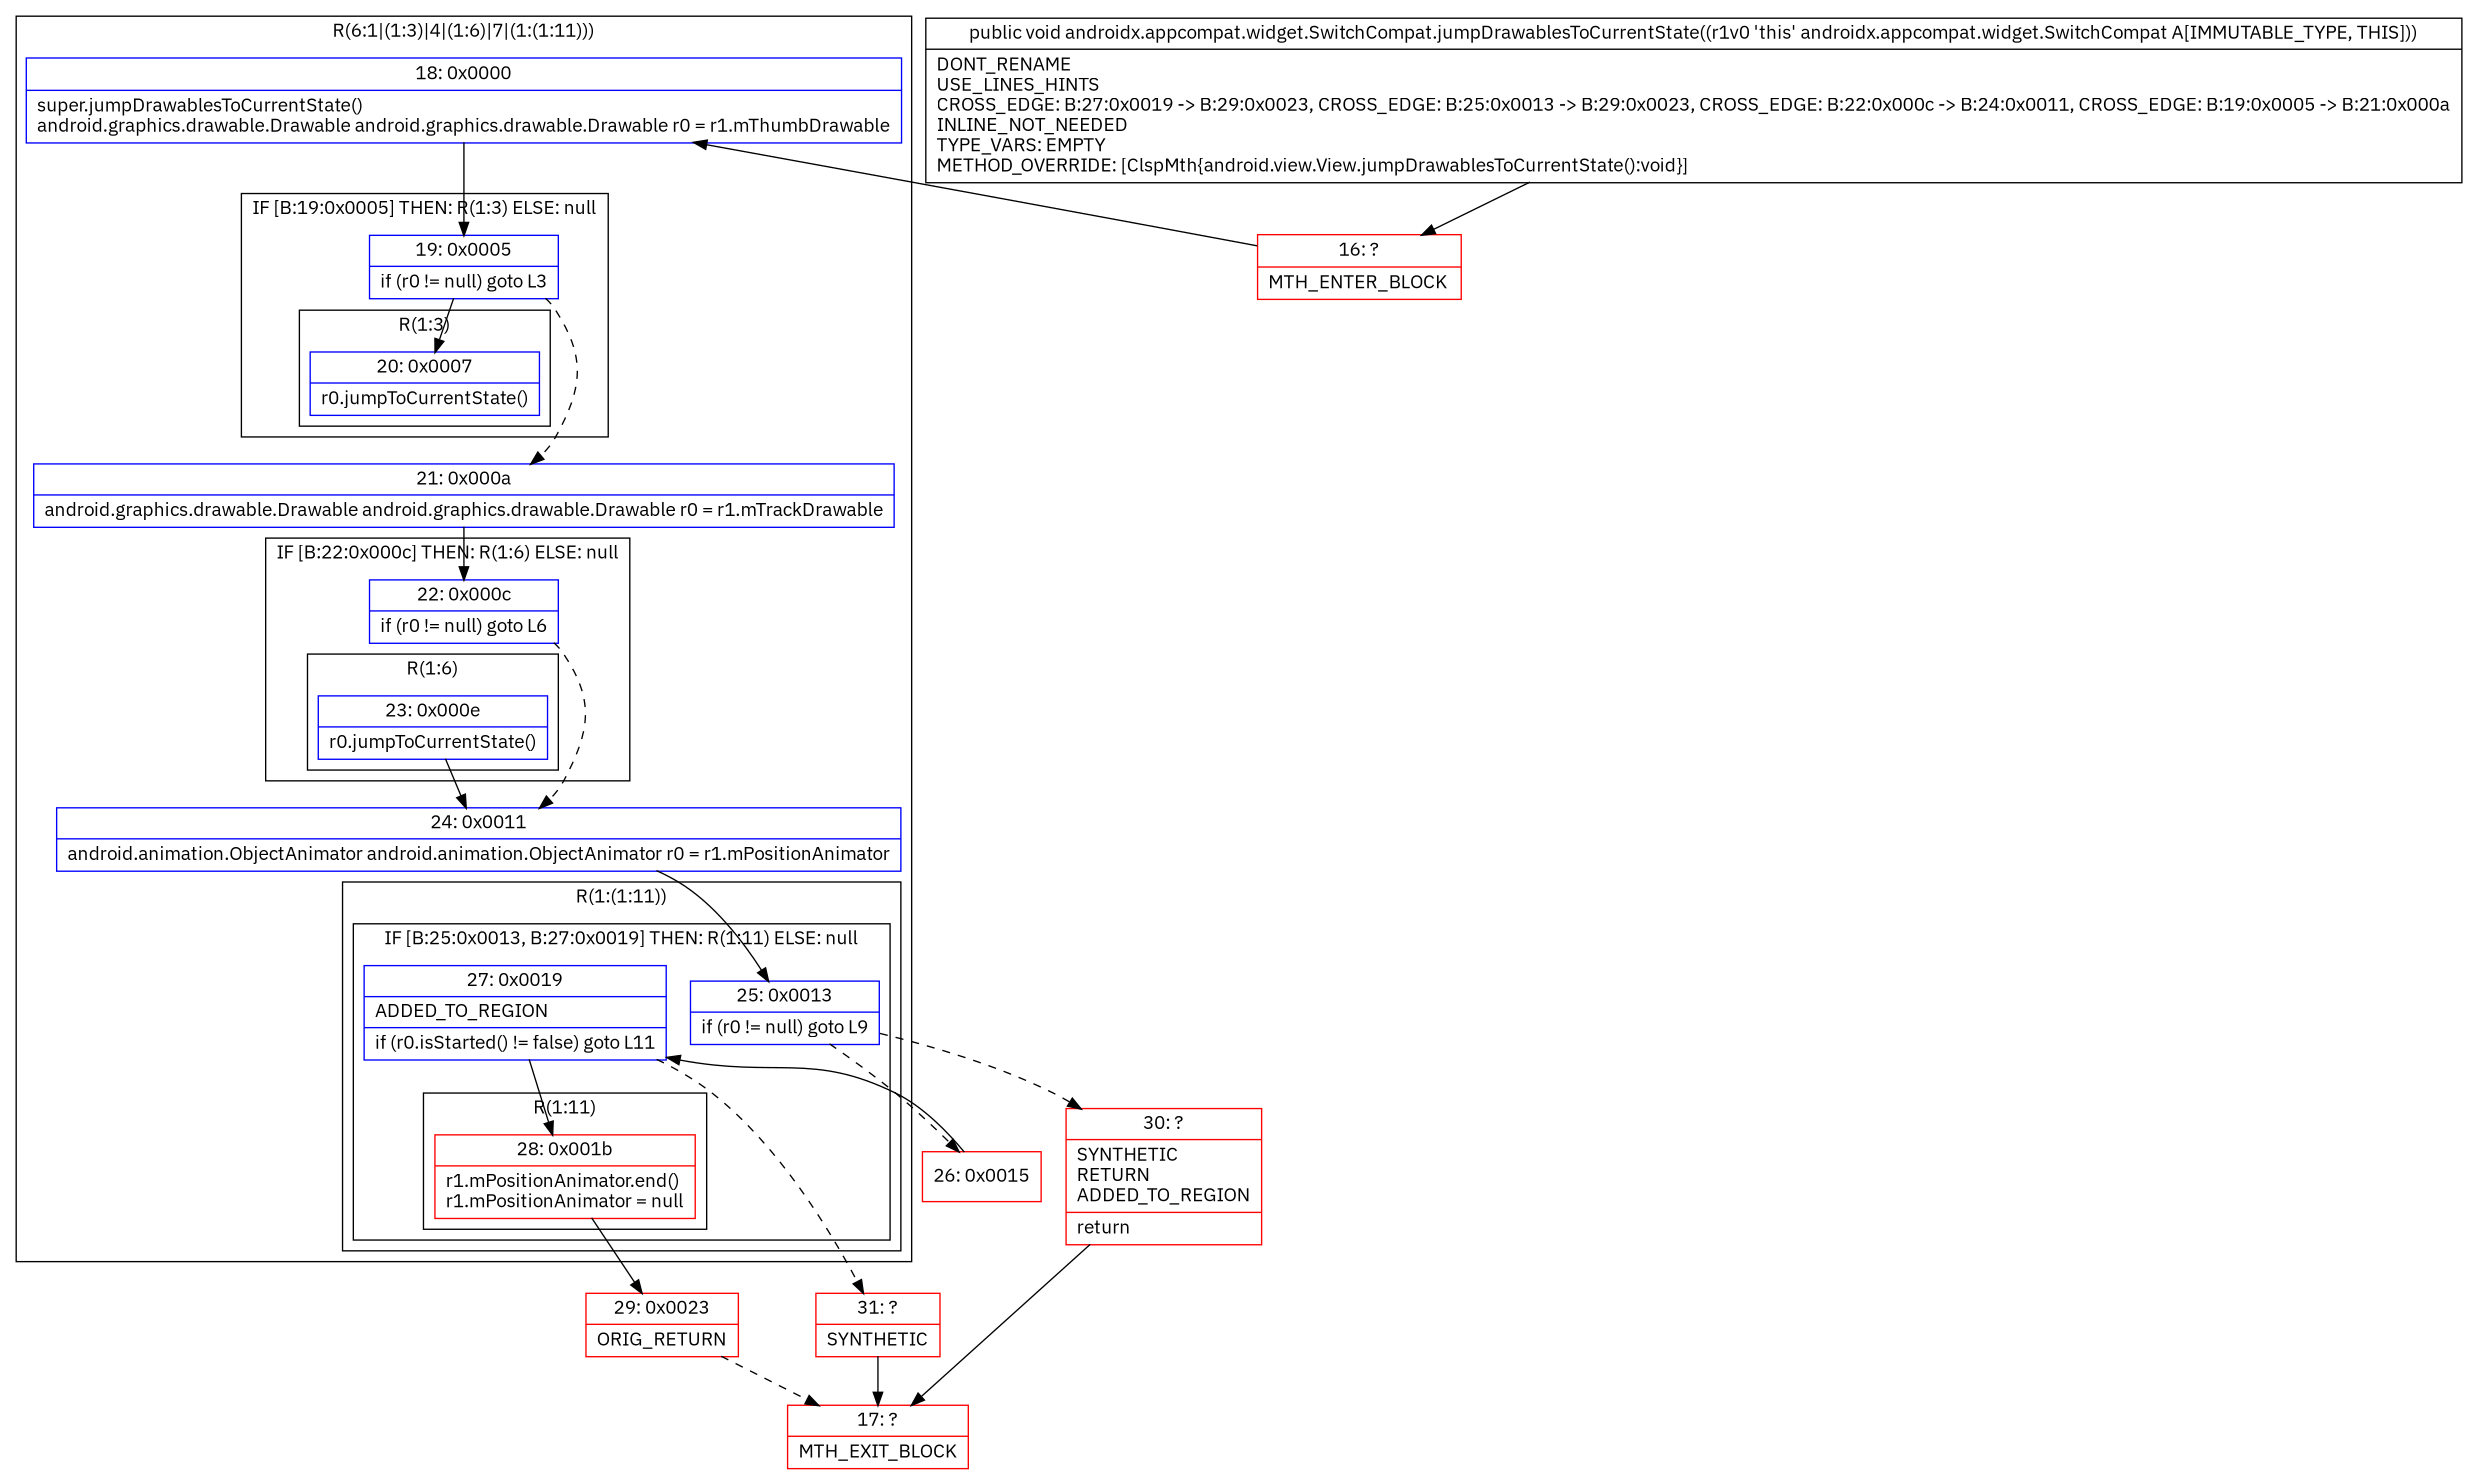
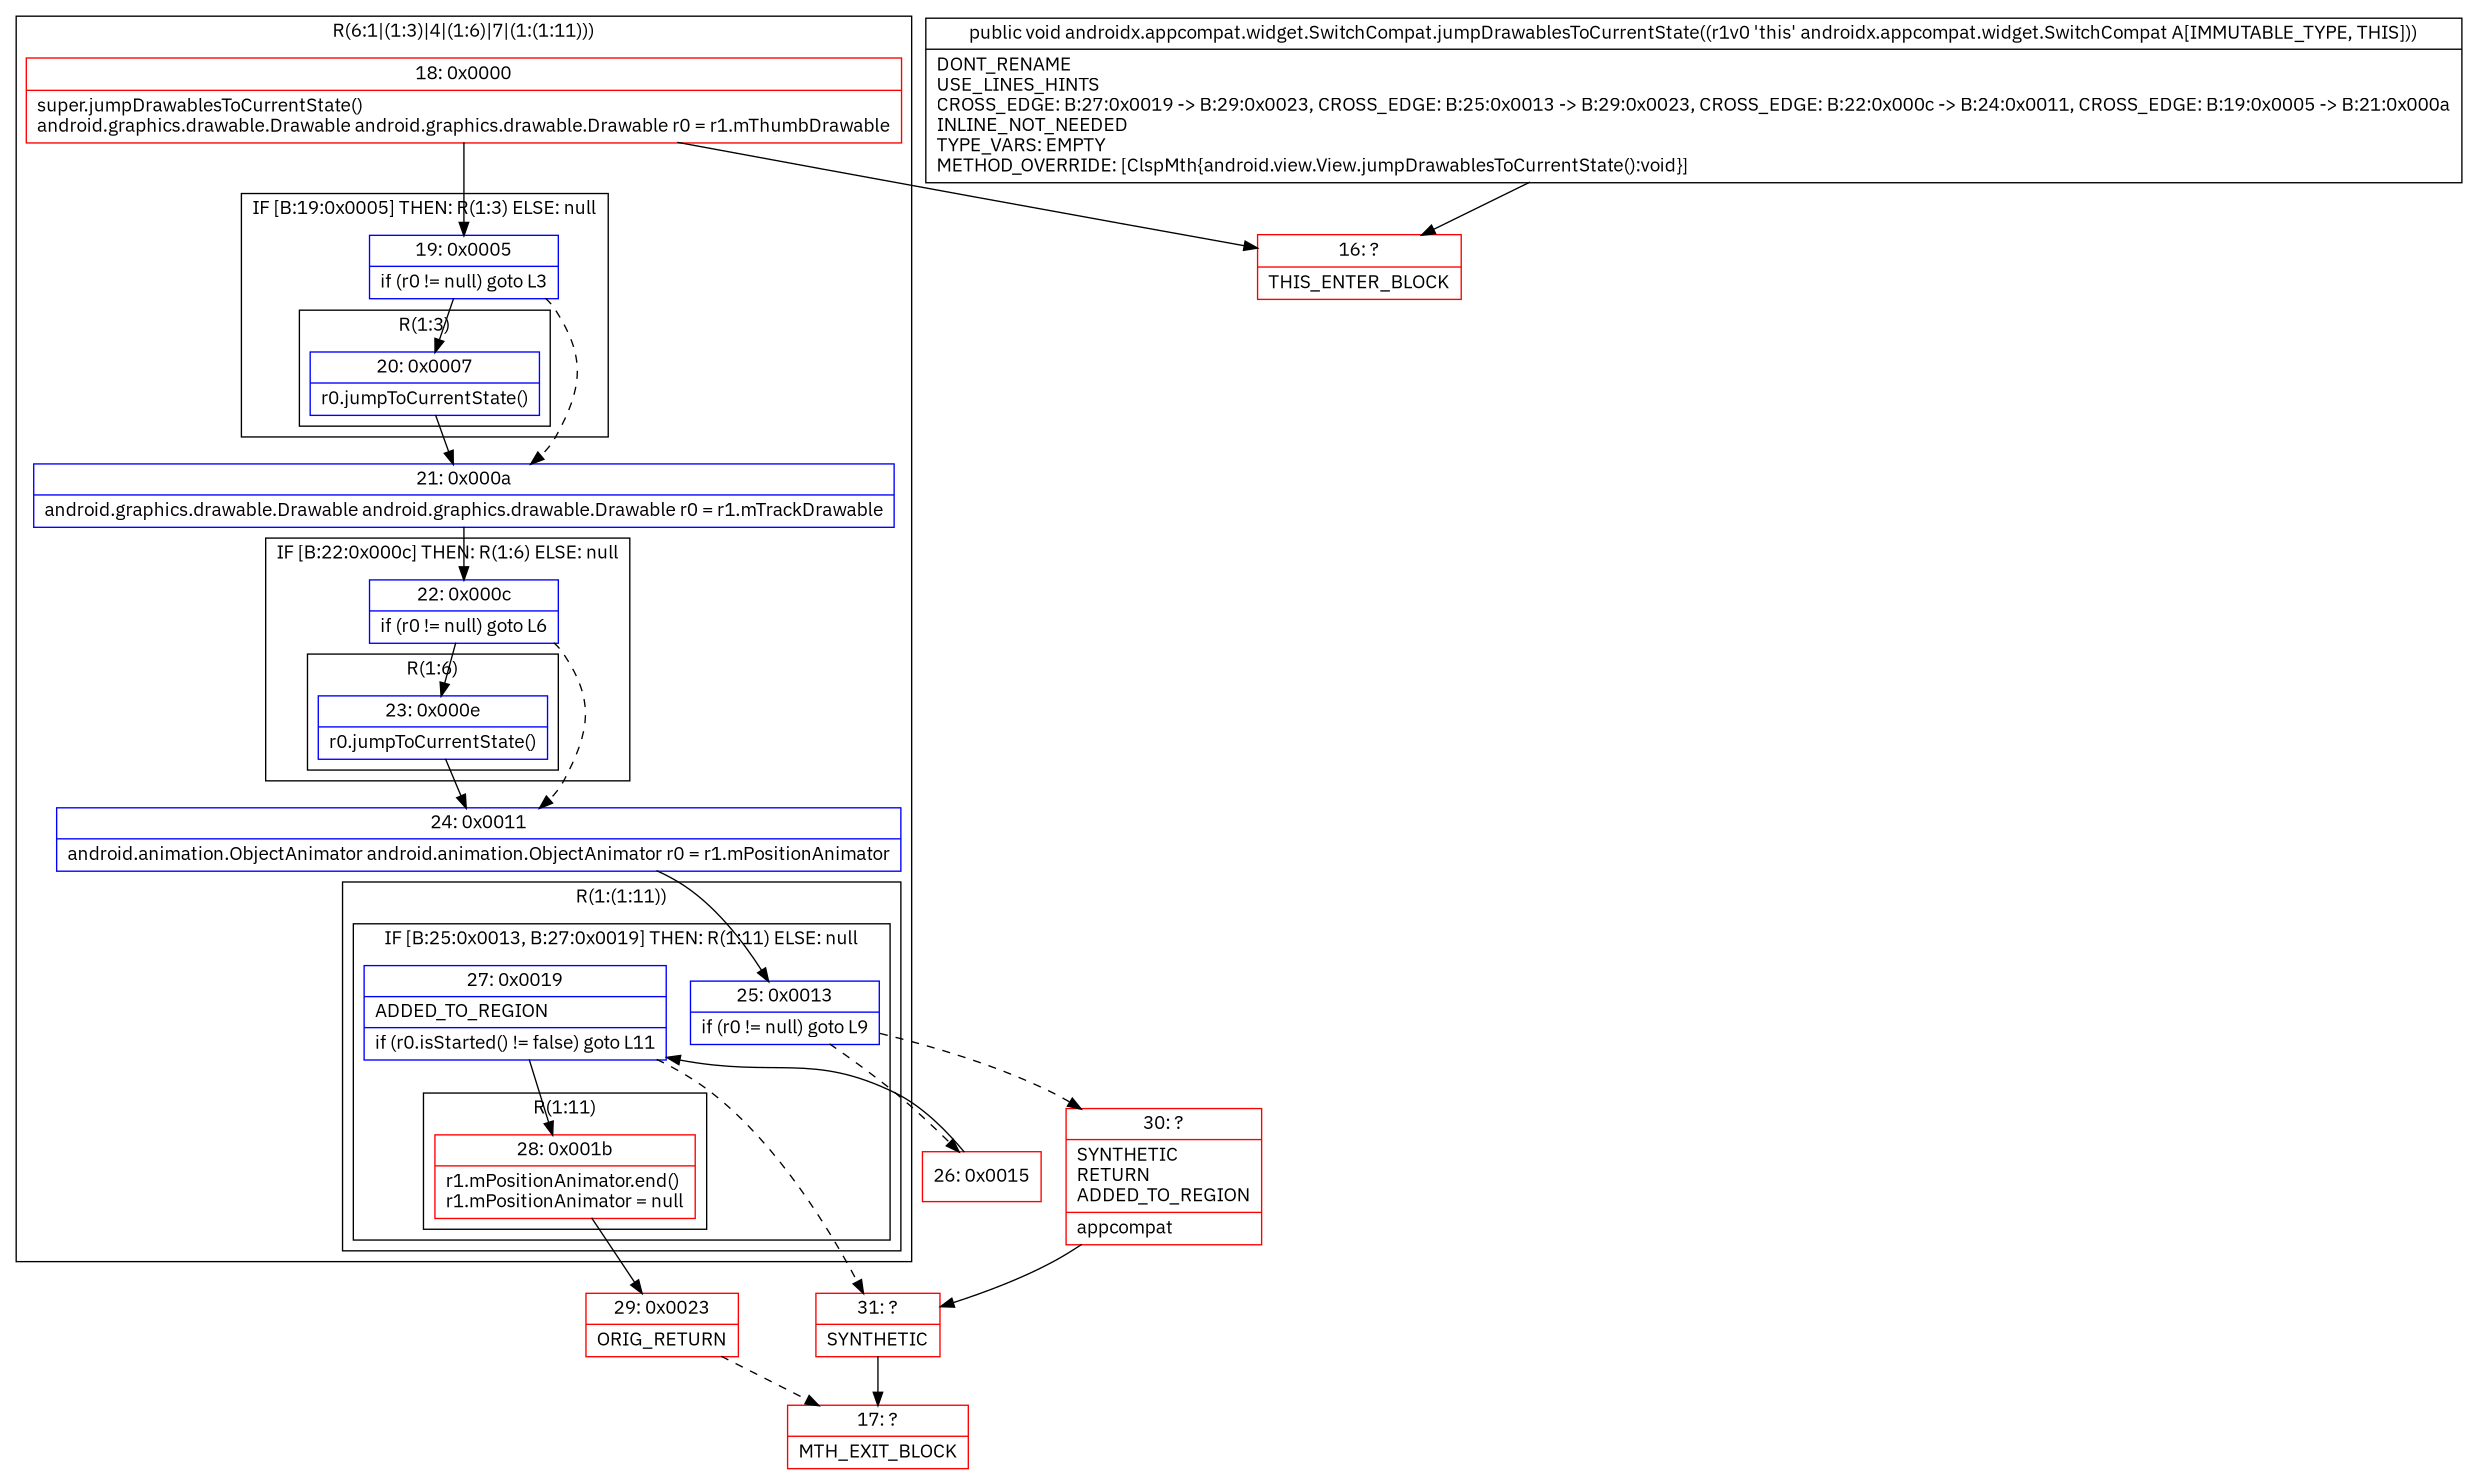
node "18: 0x0000": color blue -> red
edge "16: ?" -> "18: 0x0000": reversed
node "16: ?": text "MTH_ENTER_BLOCK" -> "THIS_ENTER_BLOCK"
edge "20: 0x0007" -> "21: 0x000a": added
edge "22: 0x000c" -> "23: 0x000e": added
node "30: ?": text "return" -> "appcompat"
edge "30: ?" -> "17: ?": now "30: ?" -> "31: ?"
